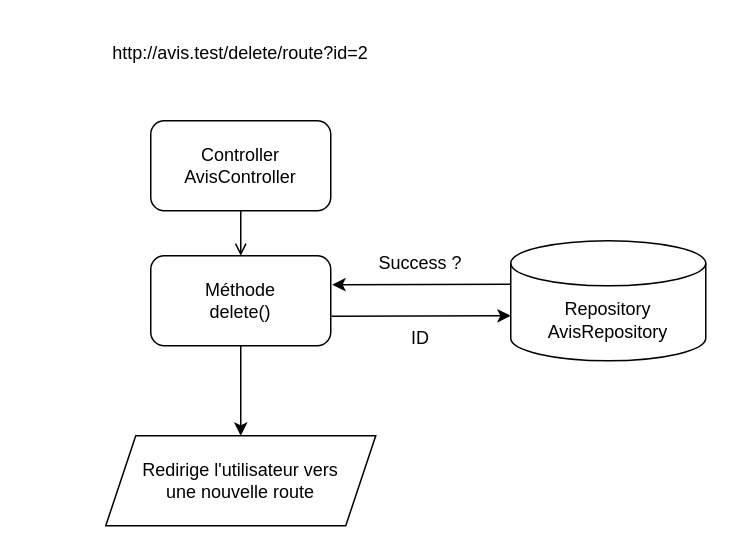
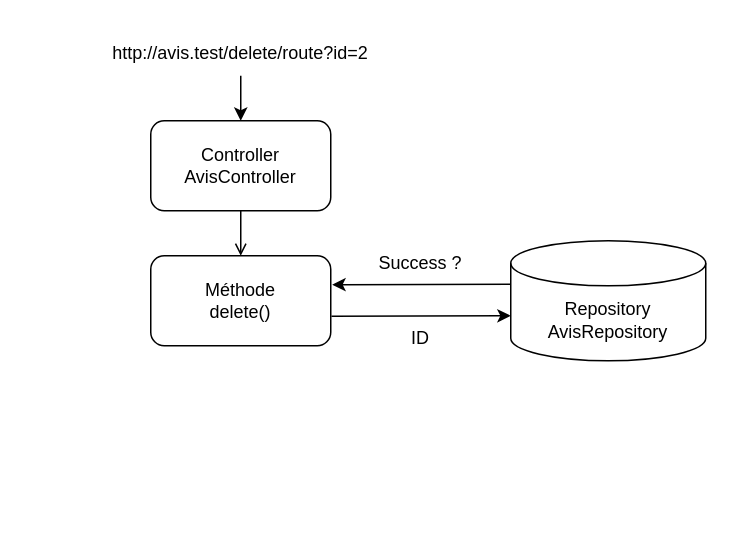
edge "http://avis.test/delete/route?id=2" -> "Controller AvisController": added
edge "Méthode delete()" -> "Redirige l'utilisateur vers une nouvelle route": removed
node "Redirige l'utilisateur vers une nouvelle route": removed
